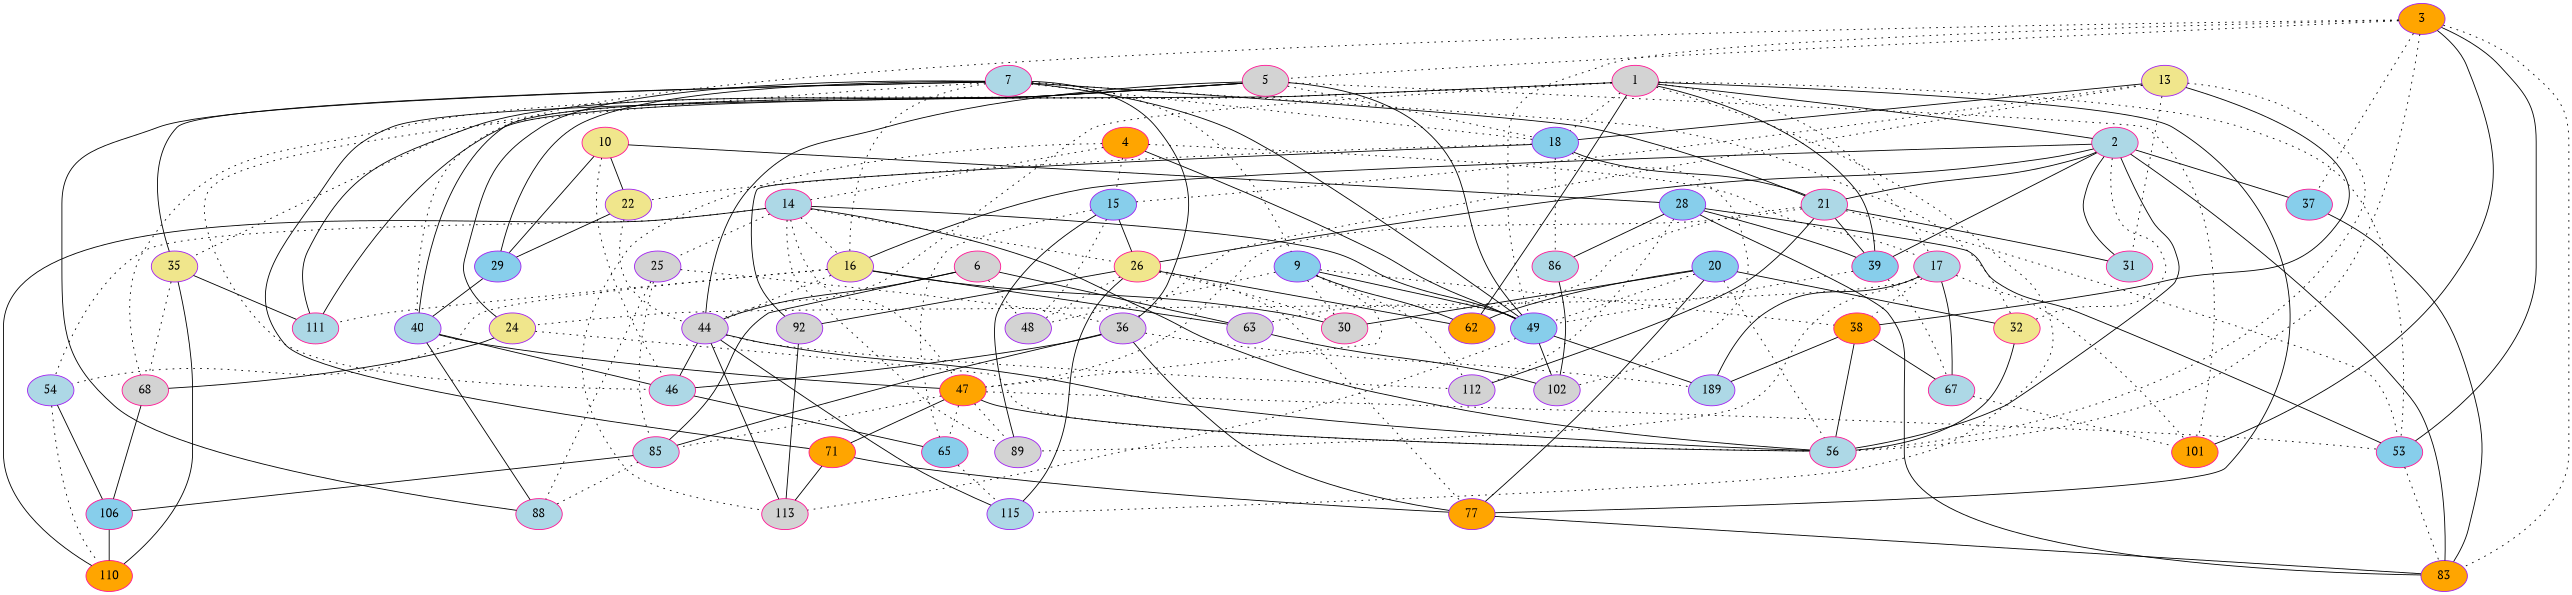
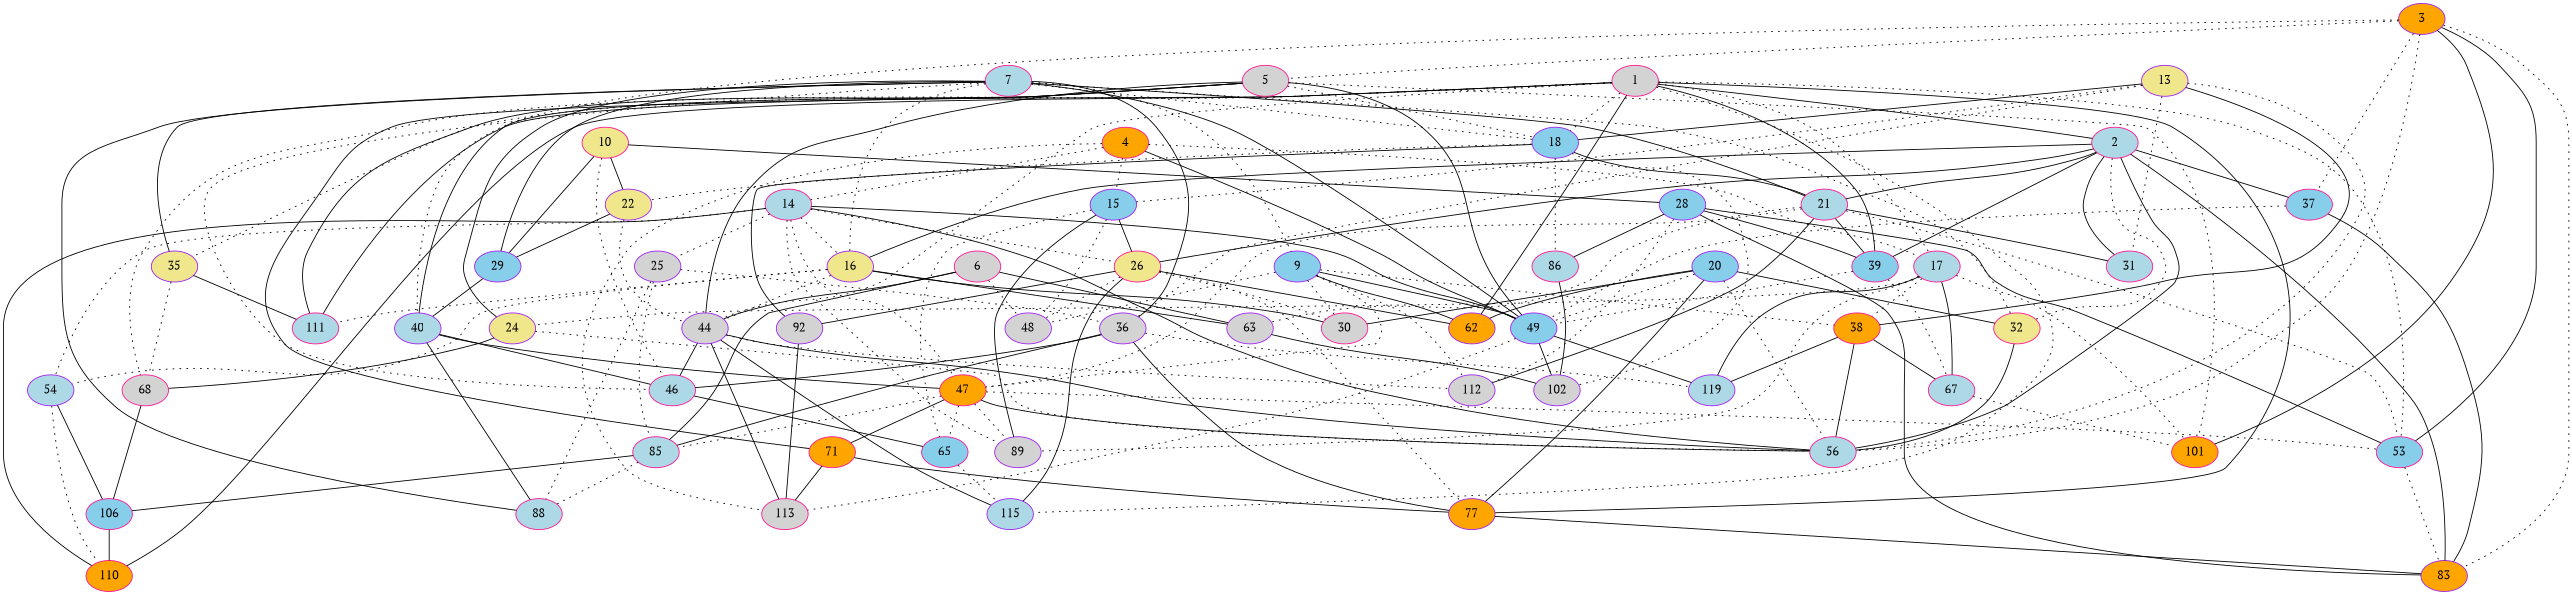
edge "3" -- "49": now "37" -- "49"
node "189": label "189" -> "119"
edge "35" -- "110": now "1" -- "110"
